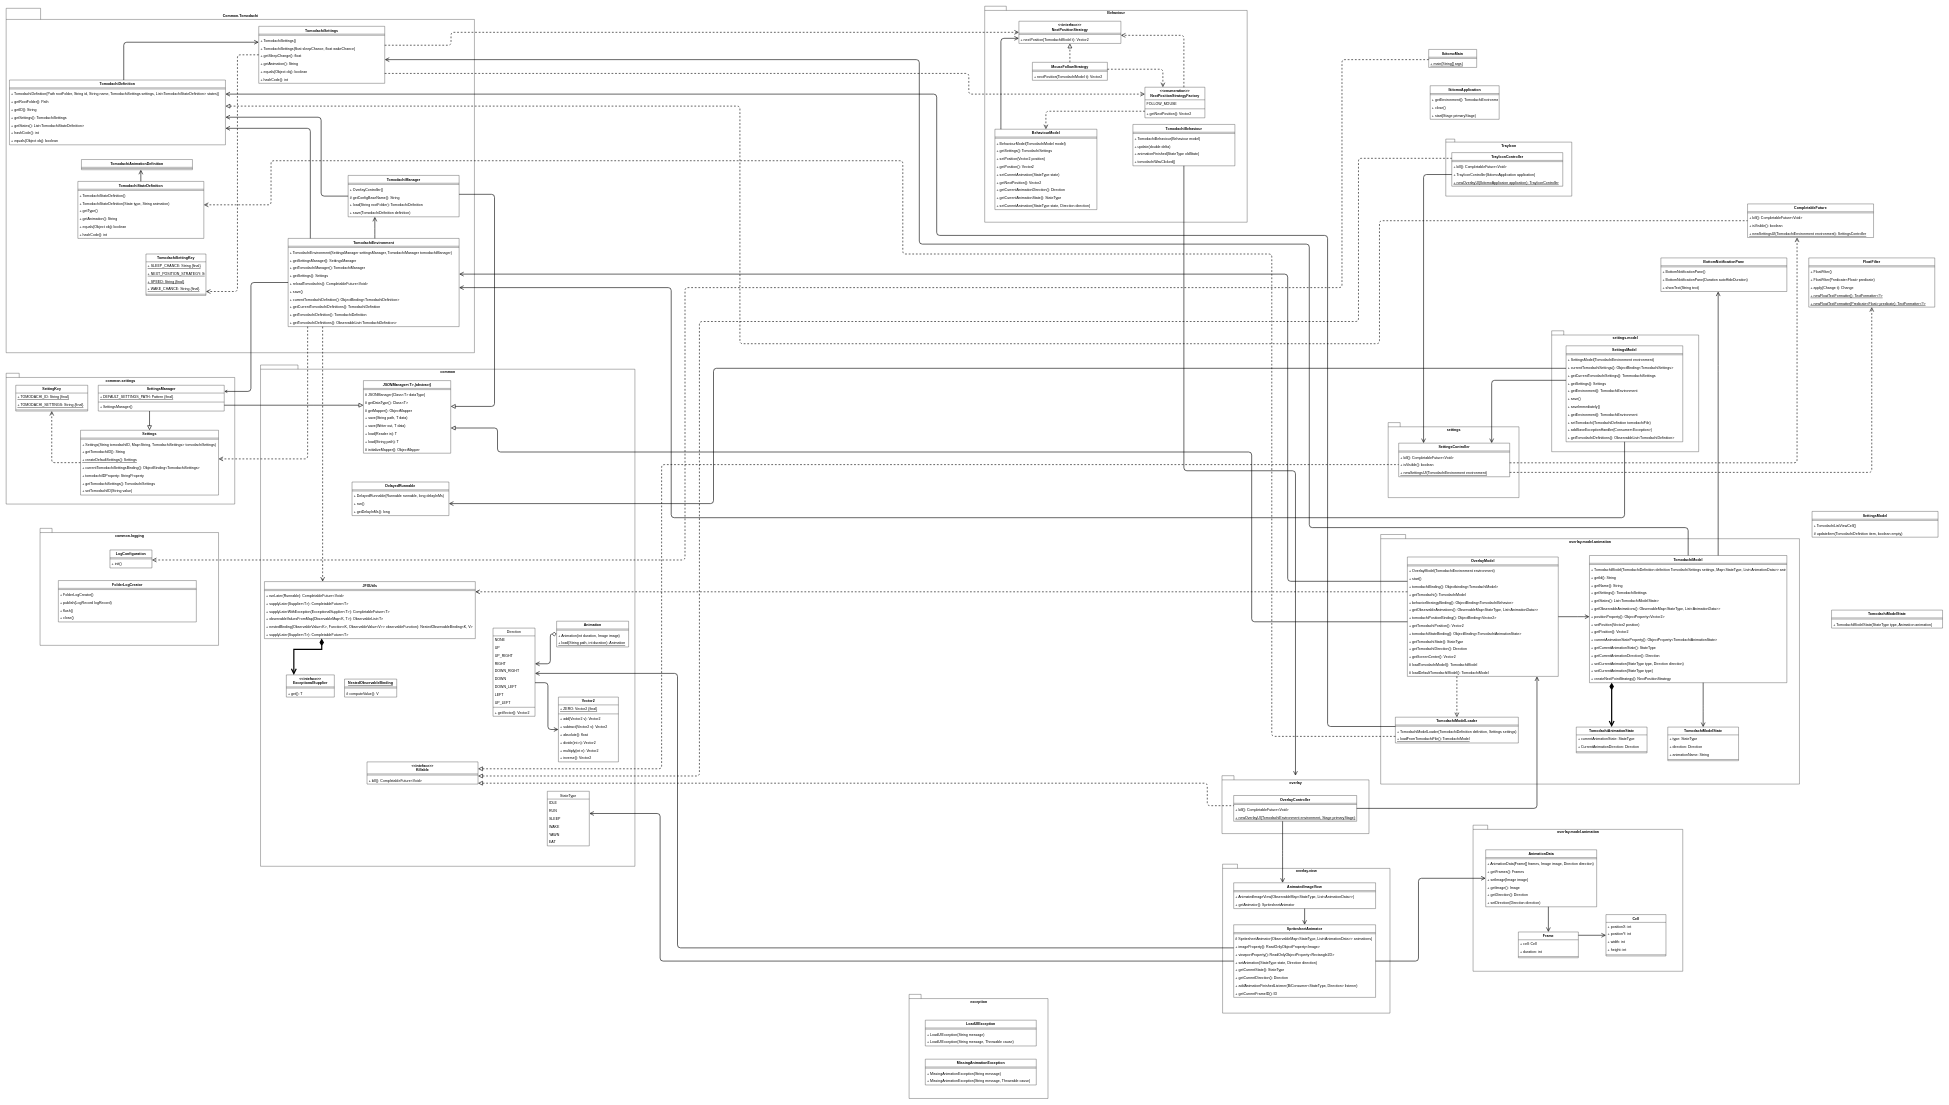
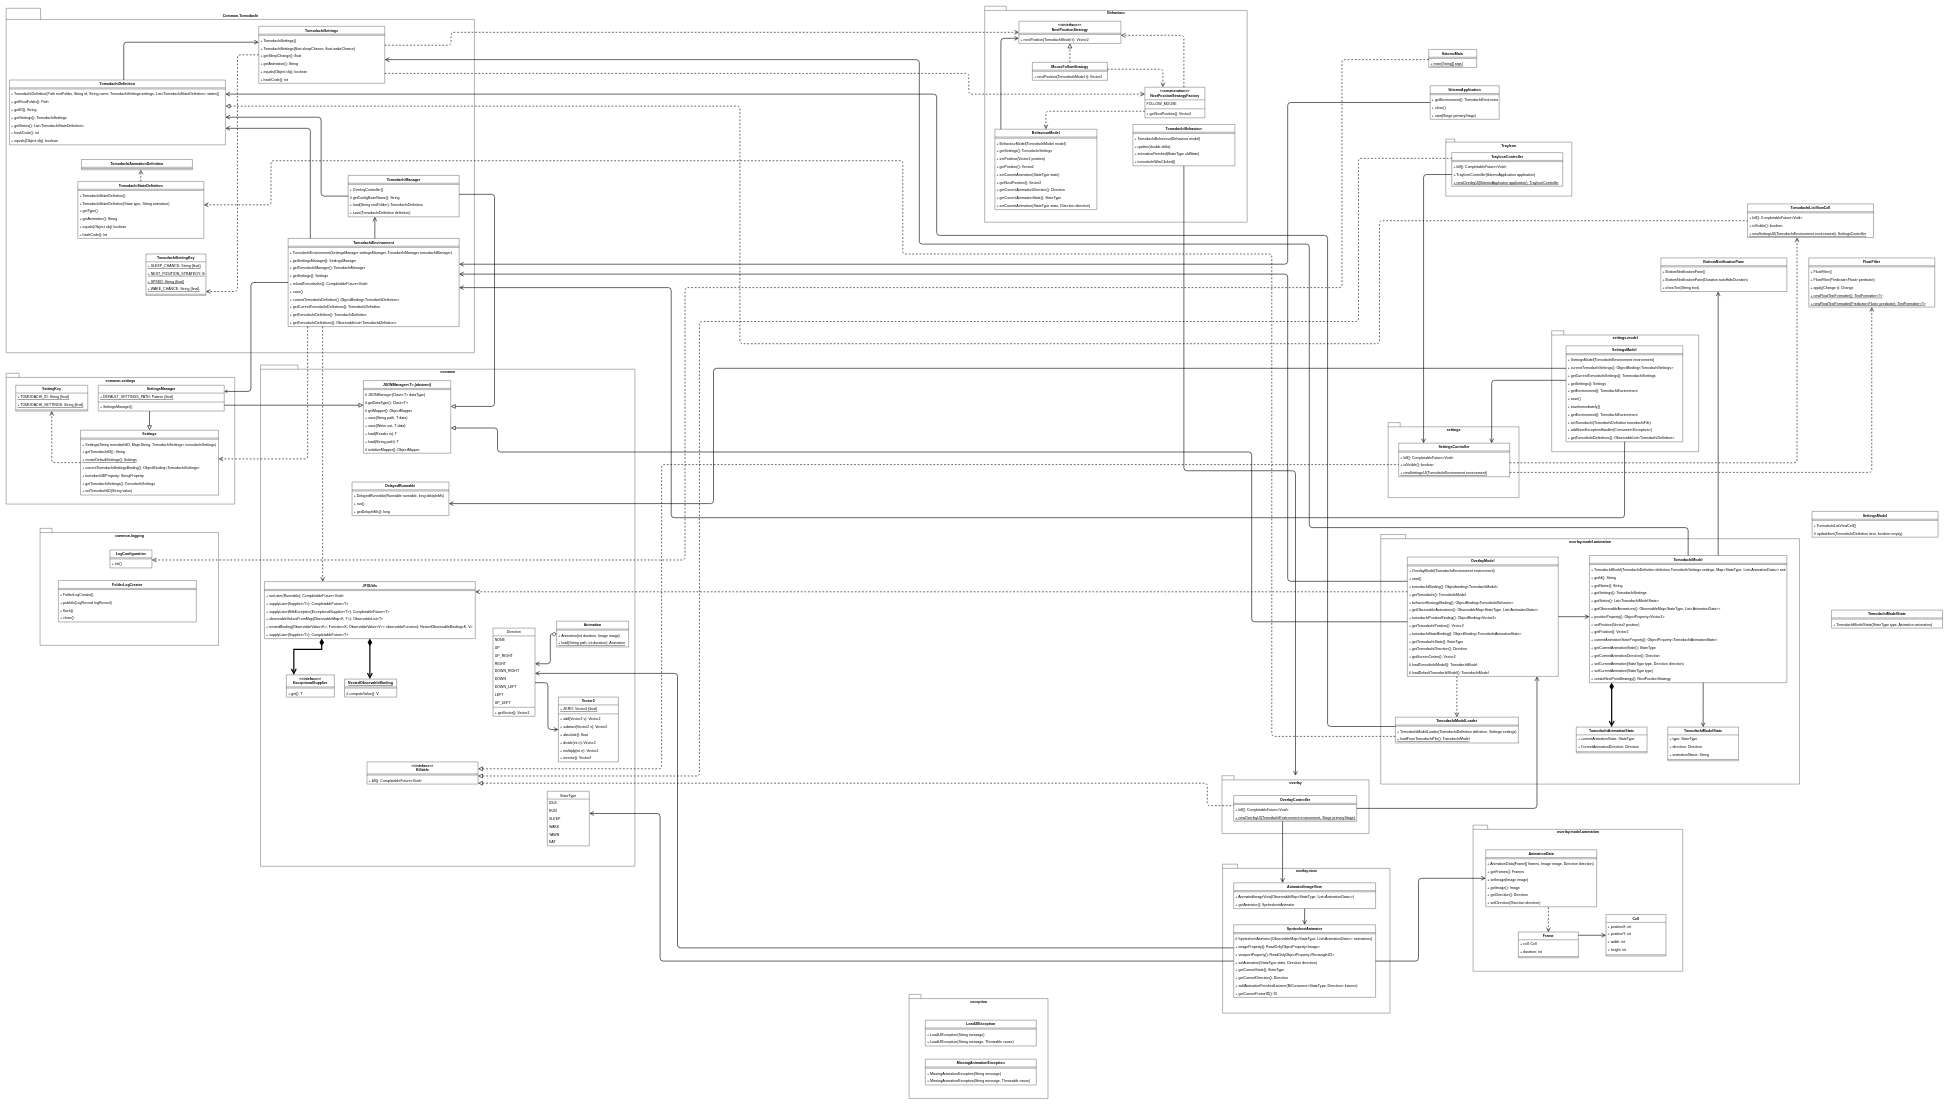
edge "TomodachiStateDefinition" -> "TomodachiAnimationDefinition": style solid -> dashed
node "CompletableFuture": label "CompletableFuture" -> "TomodachiListViewCell"
edge "IkitomoApplication" -> "TomodachiEnvironment": added
edge "JFXUtils" -- "NestedObservableBinding": added
edge "AnimationData" -> "Frame": style solid -> dashed
